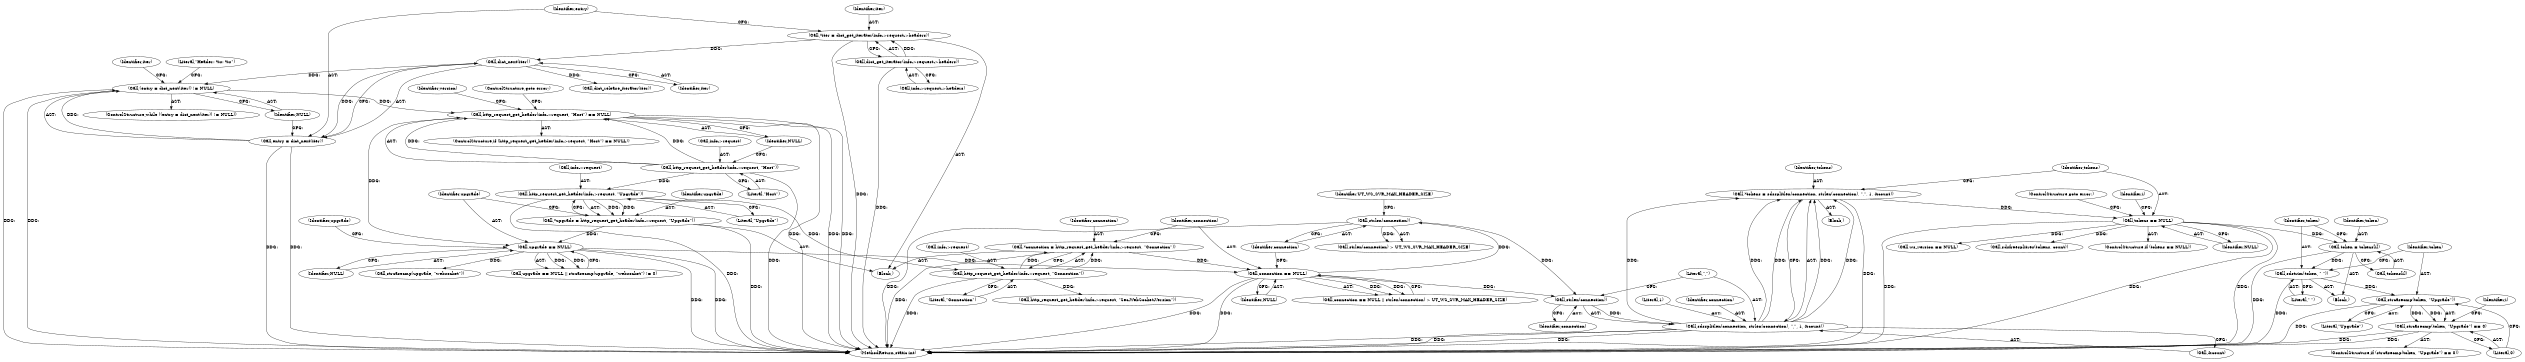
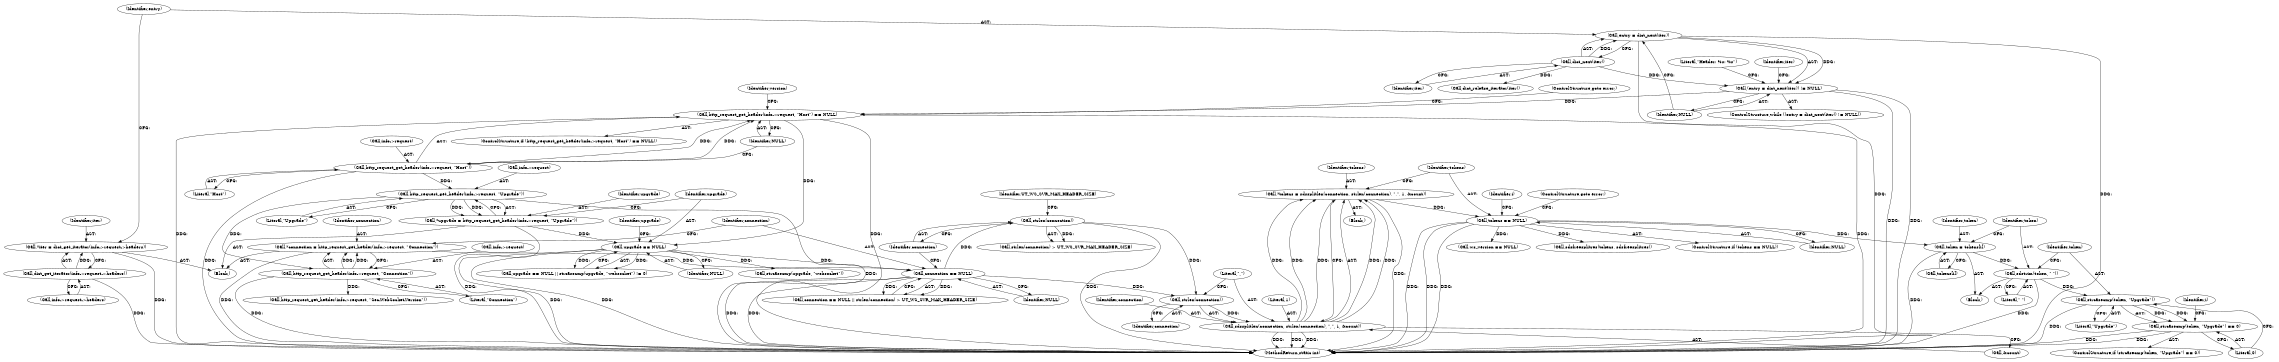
edge "(Call,*iter = dict_get_iterator(info->request->headers))" -> "(Call,dict_next(iter))": removed, label "DDG:"
node "(Call,sdsfreesplitres(tokens, count))": label "(Call,sdsfreesplitres(tokens, count))" -> "(Call,sdsfreesplitres(tokens, sdsfreesplitres))"
